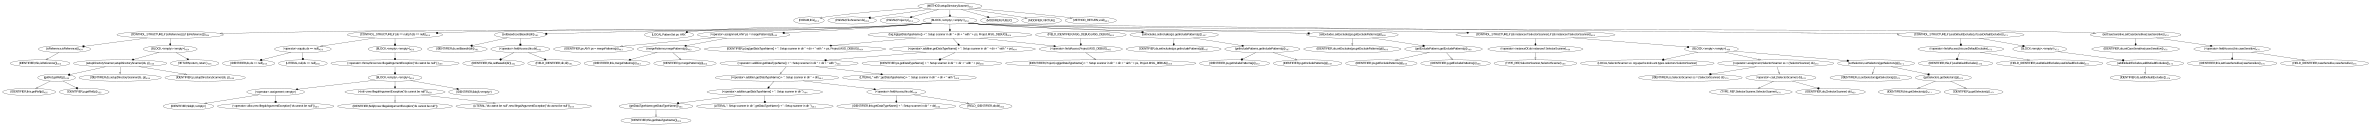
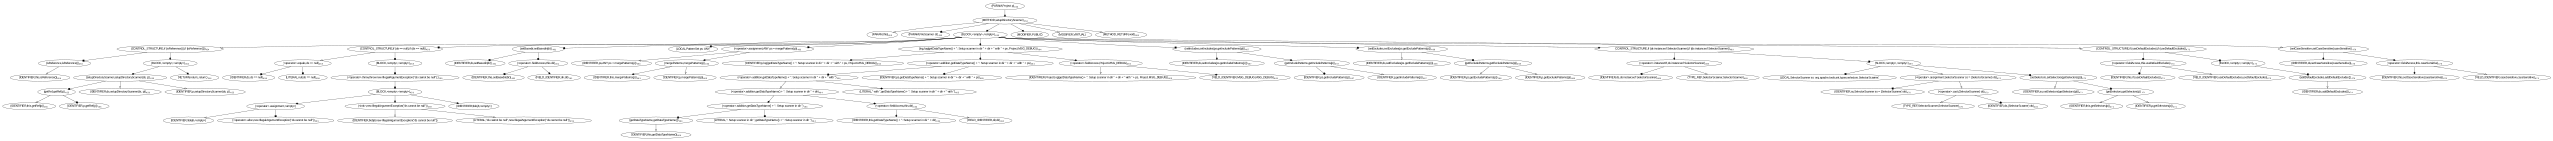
edge "(METHOD,setupDirectoryScanner)" -> "(PARAM,Project p)": reversed
edge "(FIELD_IDENTIFIER,MSG_DEBUG,MSG_DEBUG)" -> "(<operator>.fieldAccess,Project.MSG_DEBUG)": reversed
node "(IDENTIFIER,ds,ds instanceof SelectorScanner)": added
